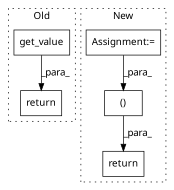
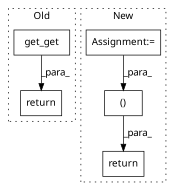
node "get_value": label "get_value" -> "get_get"
